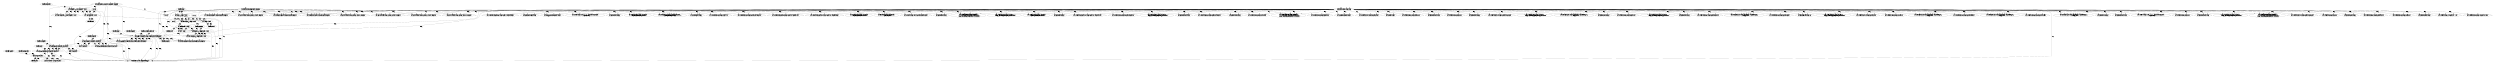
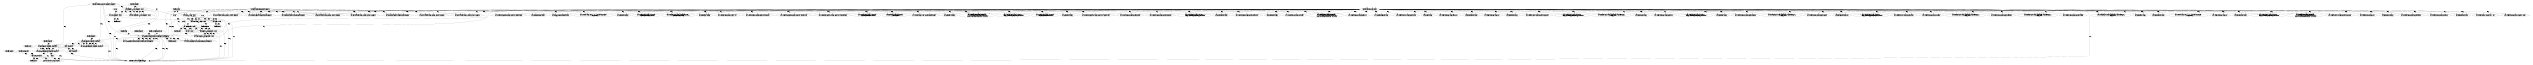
node "(Call,WriteBlobLSBLong(image,bmp_info.y_pixels))": added
